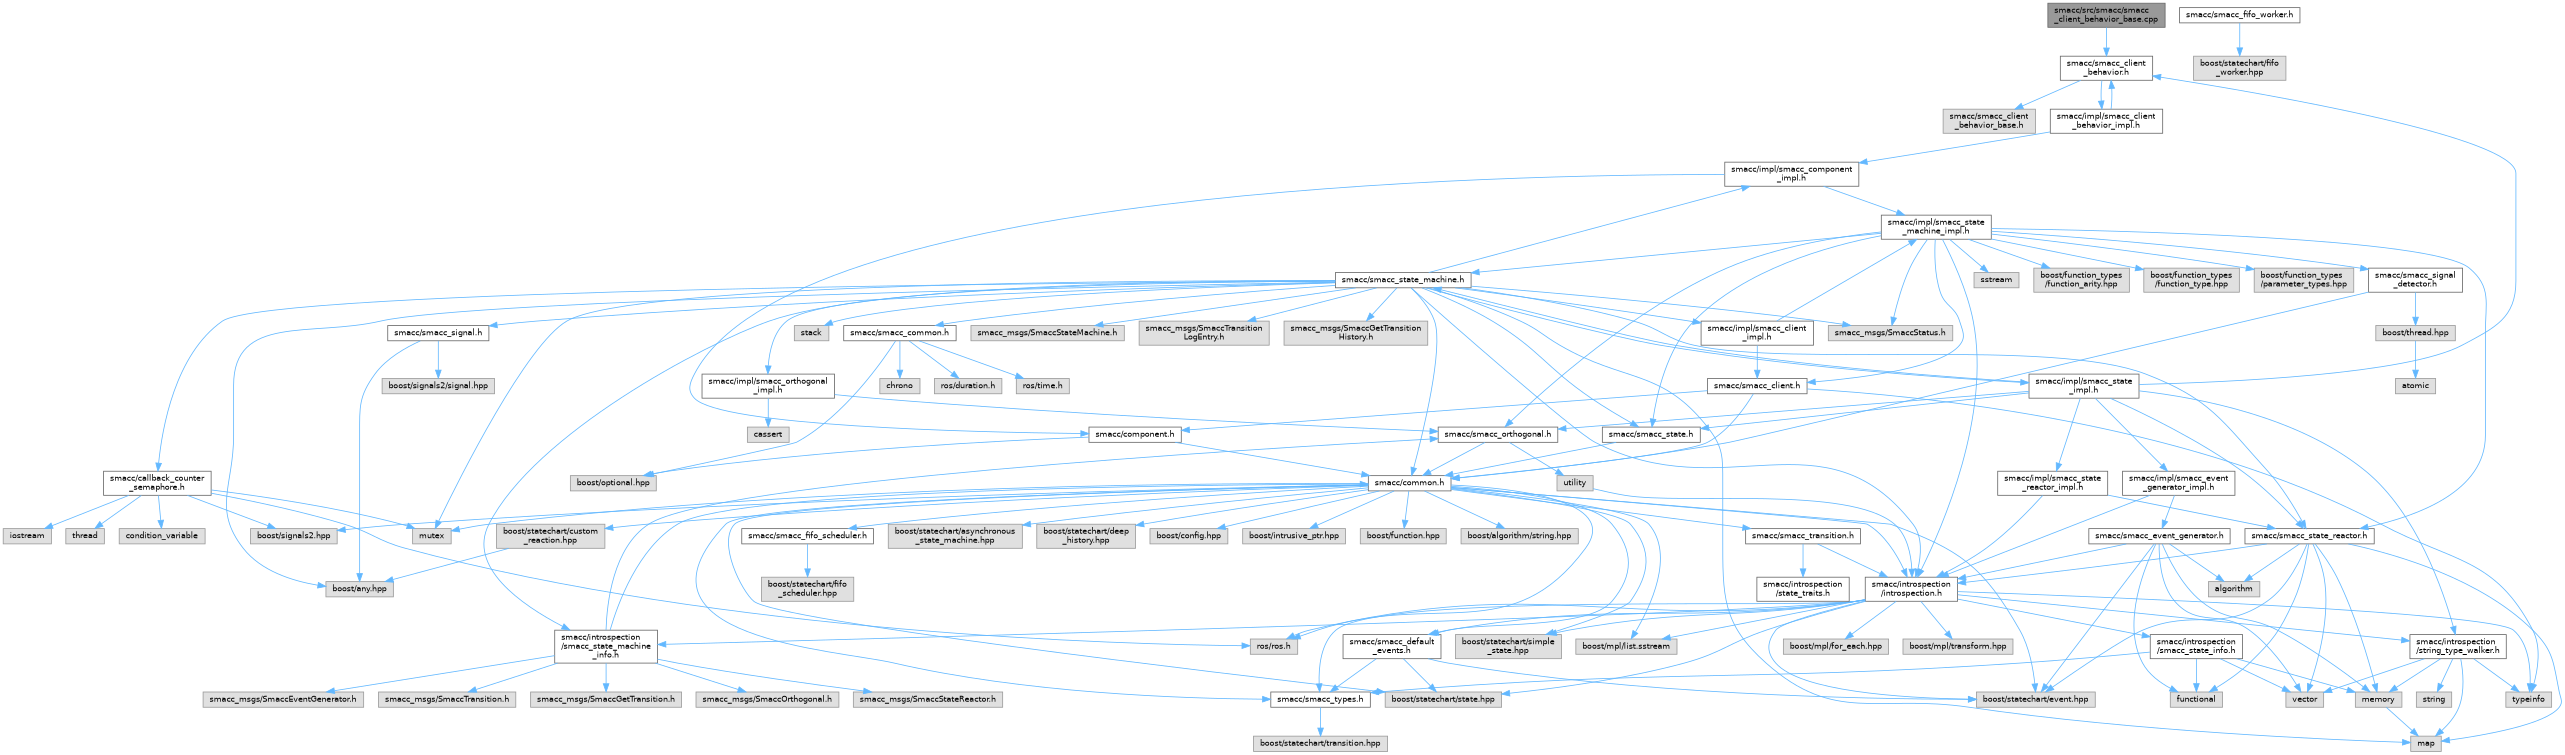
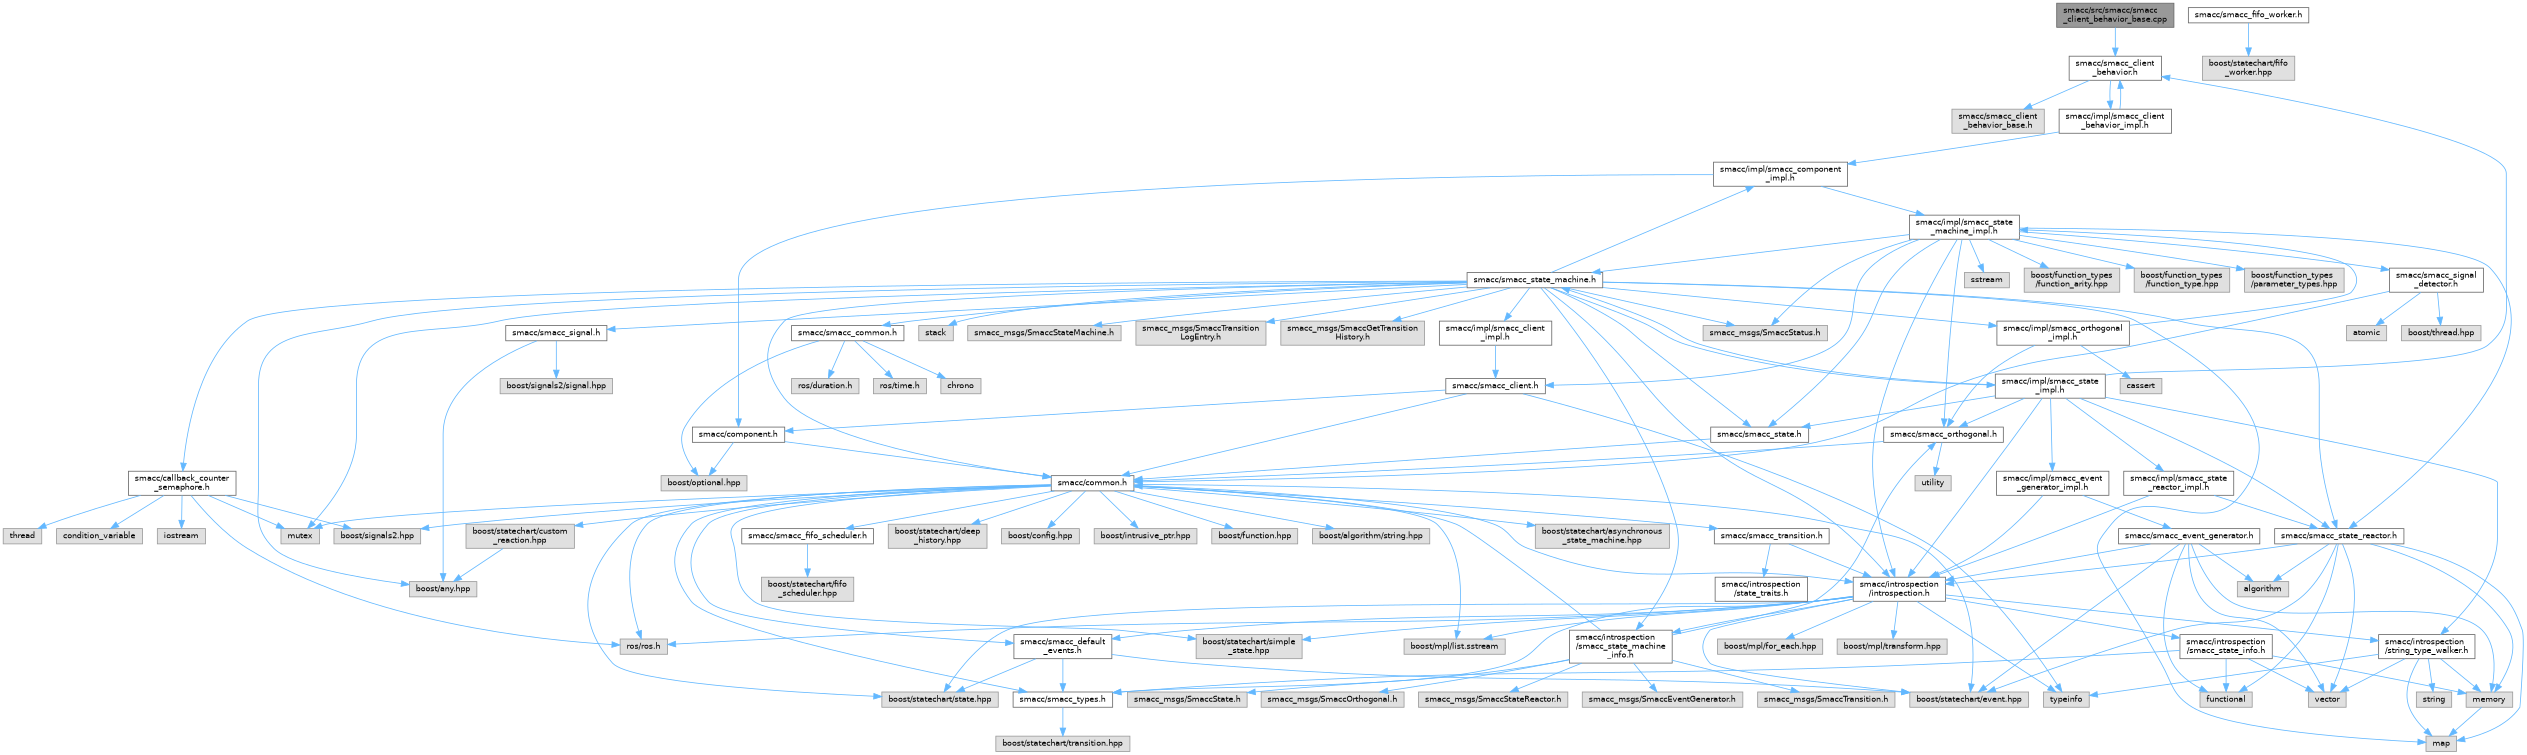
edge "smacc/impl/smacc_client _impl.h" -> "smacc/impl/smacc_state _machine_impl.h": now "smacc/impl/smacc_orthogonal _impl.h" -> "smacc/impl/smacc_state _machine_impl.h"
edge "boost/thread.hpp" -> "atomic": now "smacc/smacc_signal _detector.h" -> "atomic"
edge "utility" -> "smacc/introspection /introspection.h": now "smacc/impl/smacc_state _impl.h" -> "smacc/introspection /introspection.h"
node "smacc_msgs/SmaccGetTransition.h": label "smacc_msgs/SmaccGetTransition.h" -> "smacc_msgs/SmaccState.h"
